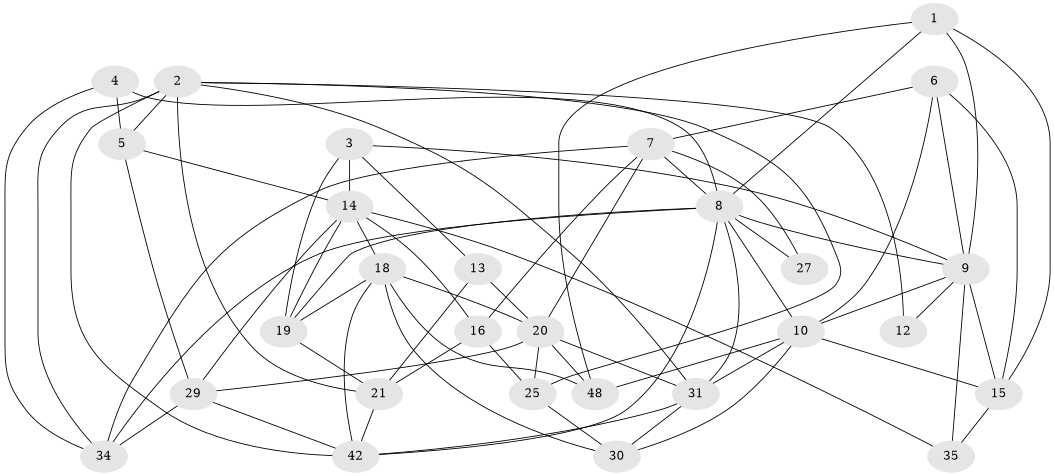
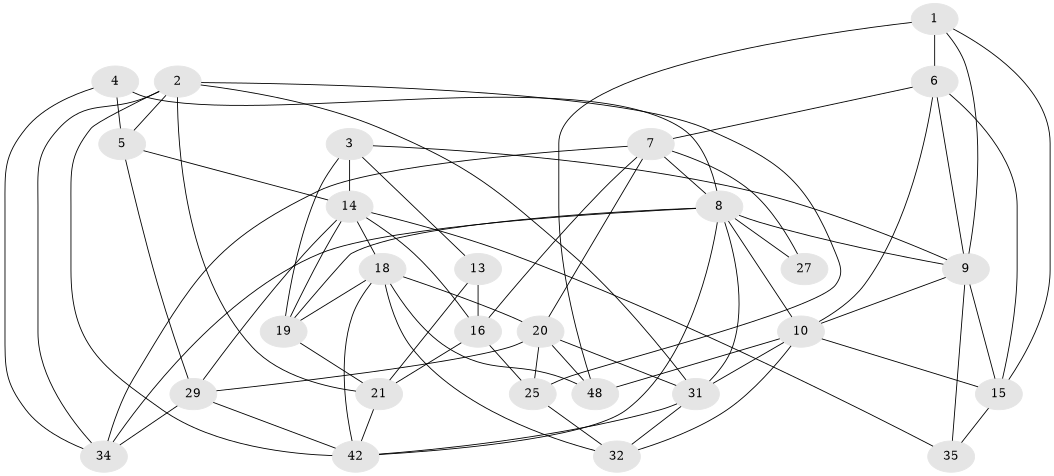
edge "1" -- "8": now "1" -- "6"
edge "13" -- "20": now "13" -- "16"
node "12": removed
node "30": label "30" -> "32"
